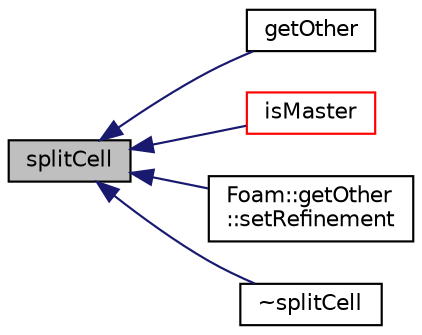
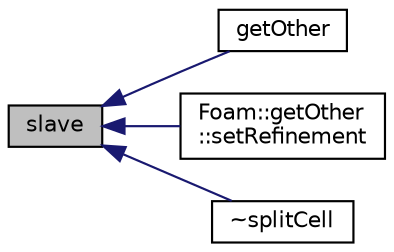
node "isMaster": removed
node "splitCell": label "splitCell" -> "slave"
